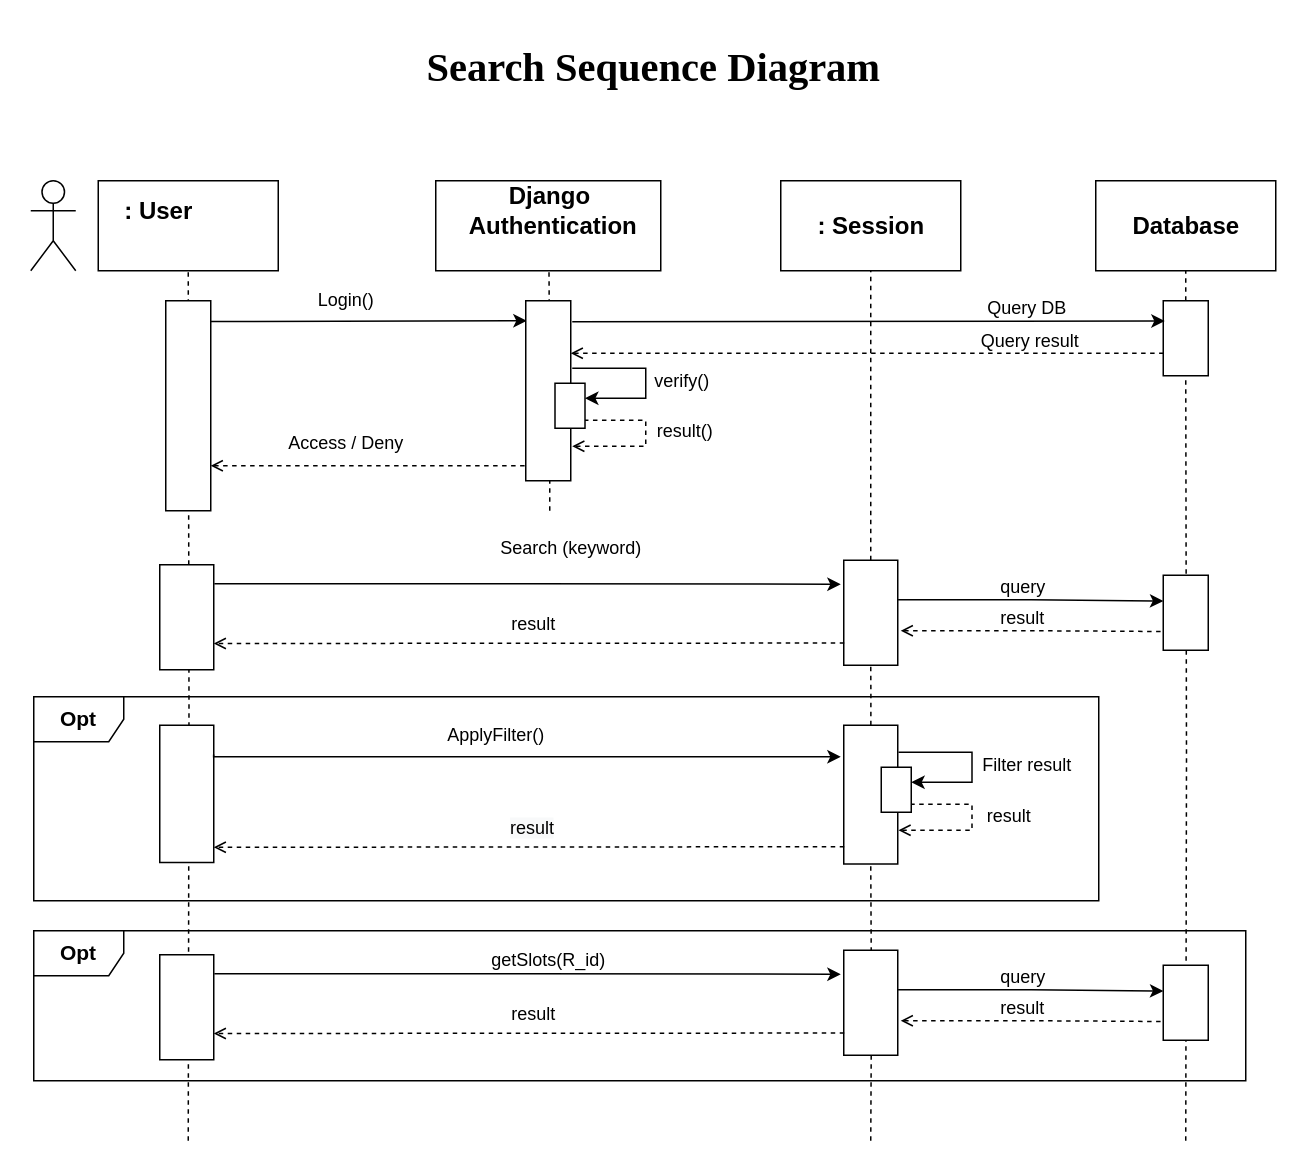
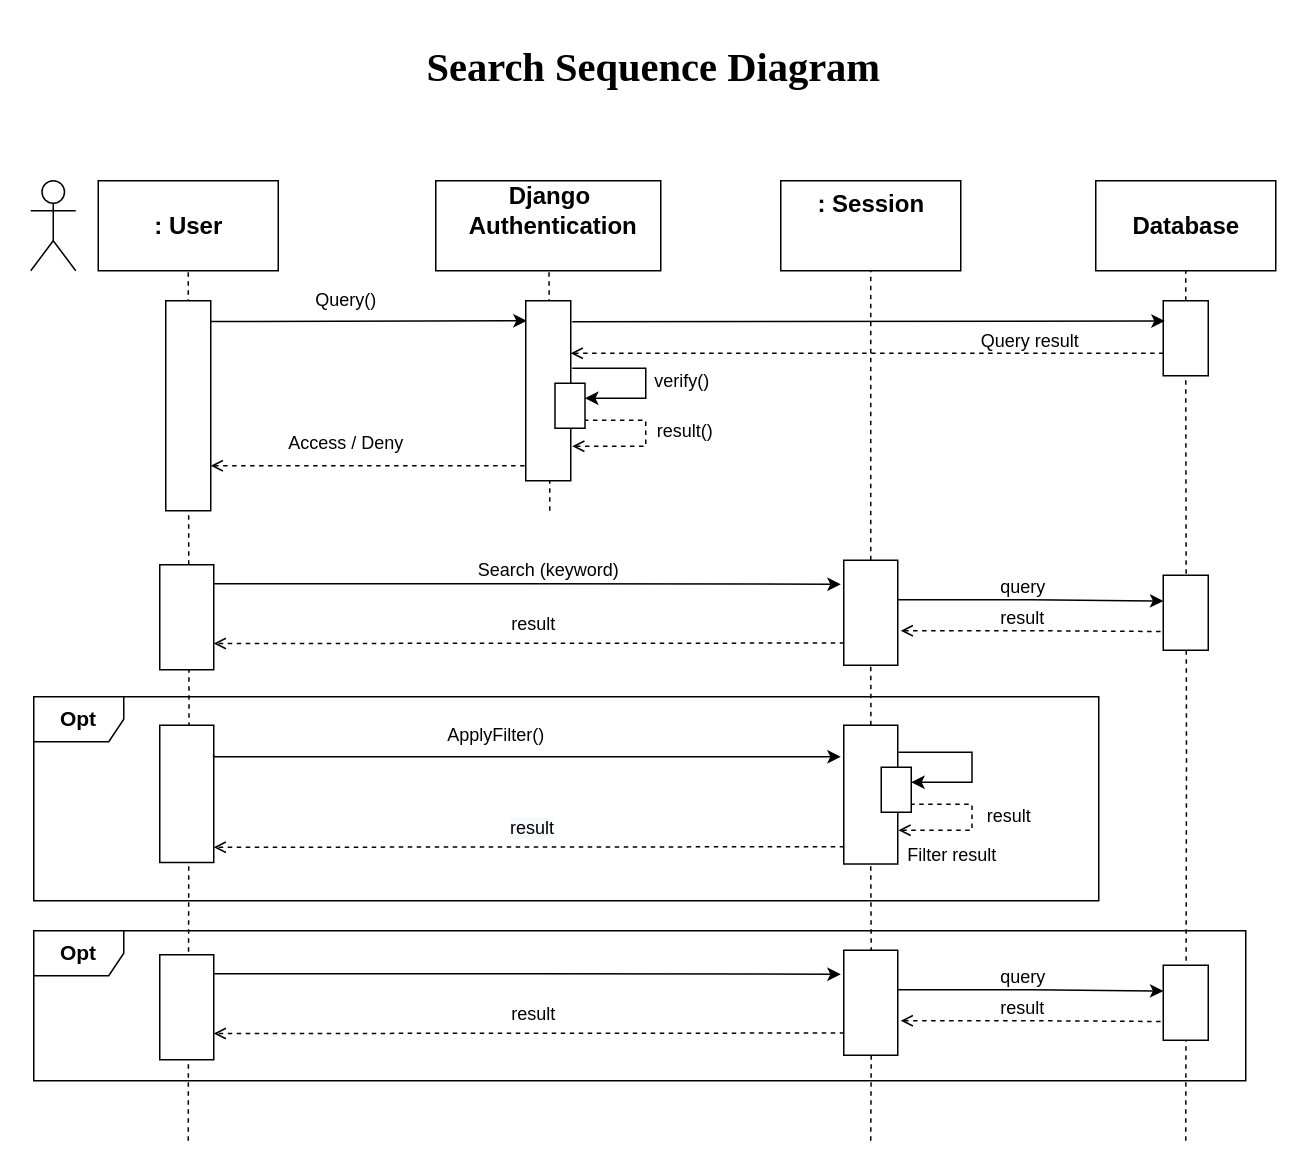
node ": User": moved (158, 211) -> (188, 226)
node ": Session": moved (871, 226) -> (871, 203)
node "Login()": label "Login()" -> "Query()"
node "Query DB": removed
node "Search (keyword)": moved (571, 548) -> (548, 571)
node "Filter result": moved (1027, 766) -> (952, 856)
node "getSlots(R_id)": removed
